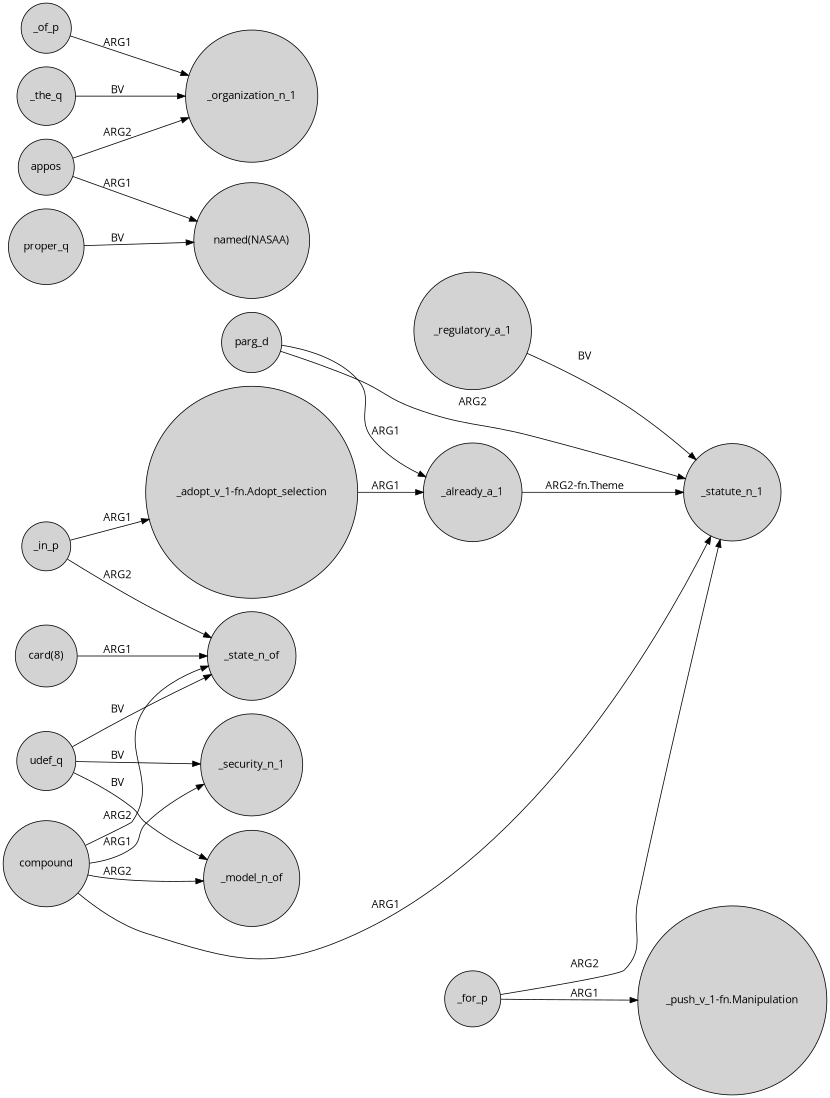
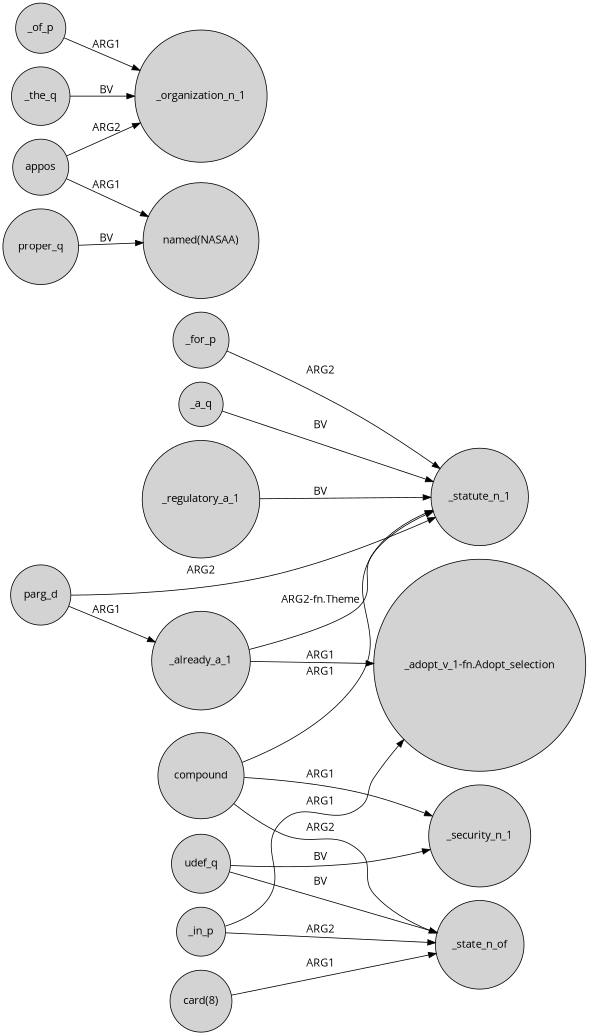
node "_a_q": added
edge "_adopt_v_1-fn.Adopt_selection" -> "_already_a_1": reversed
node "_model_n_of": removed
node "_push_v_1-fn.Manipulation": removed
